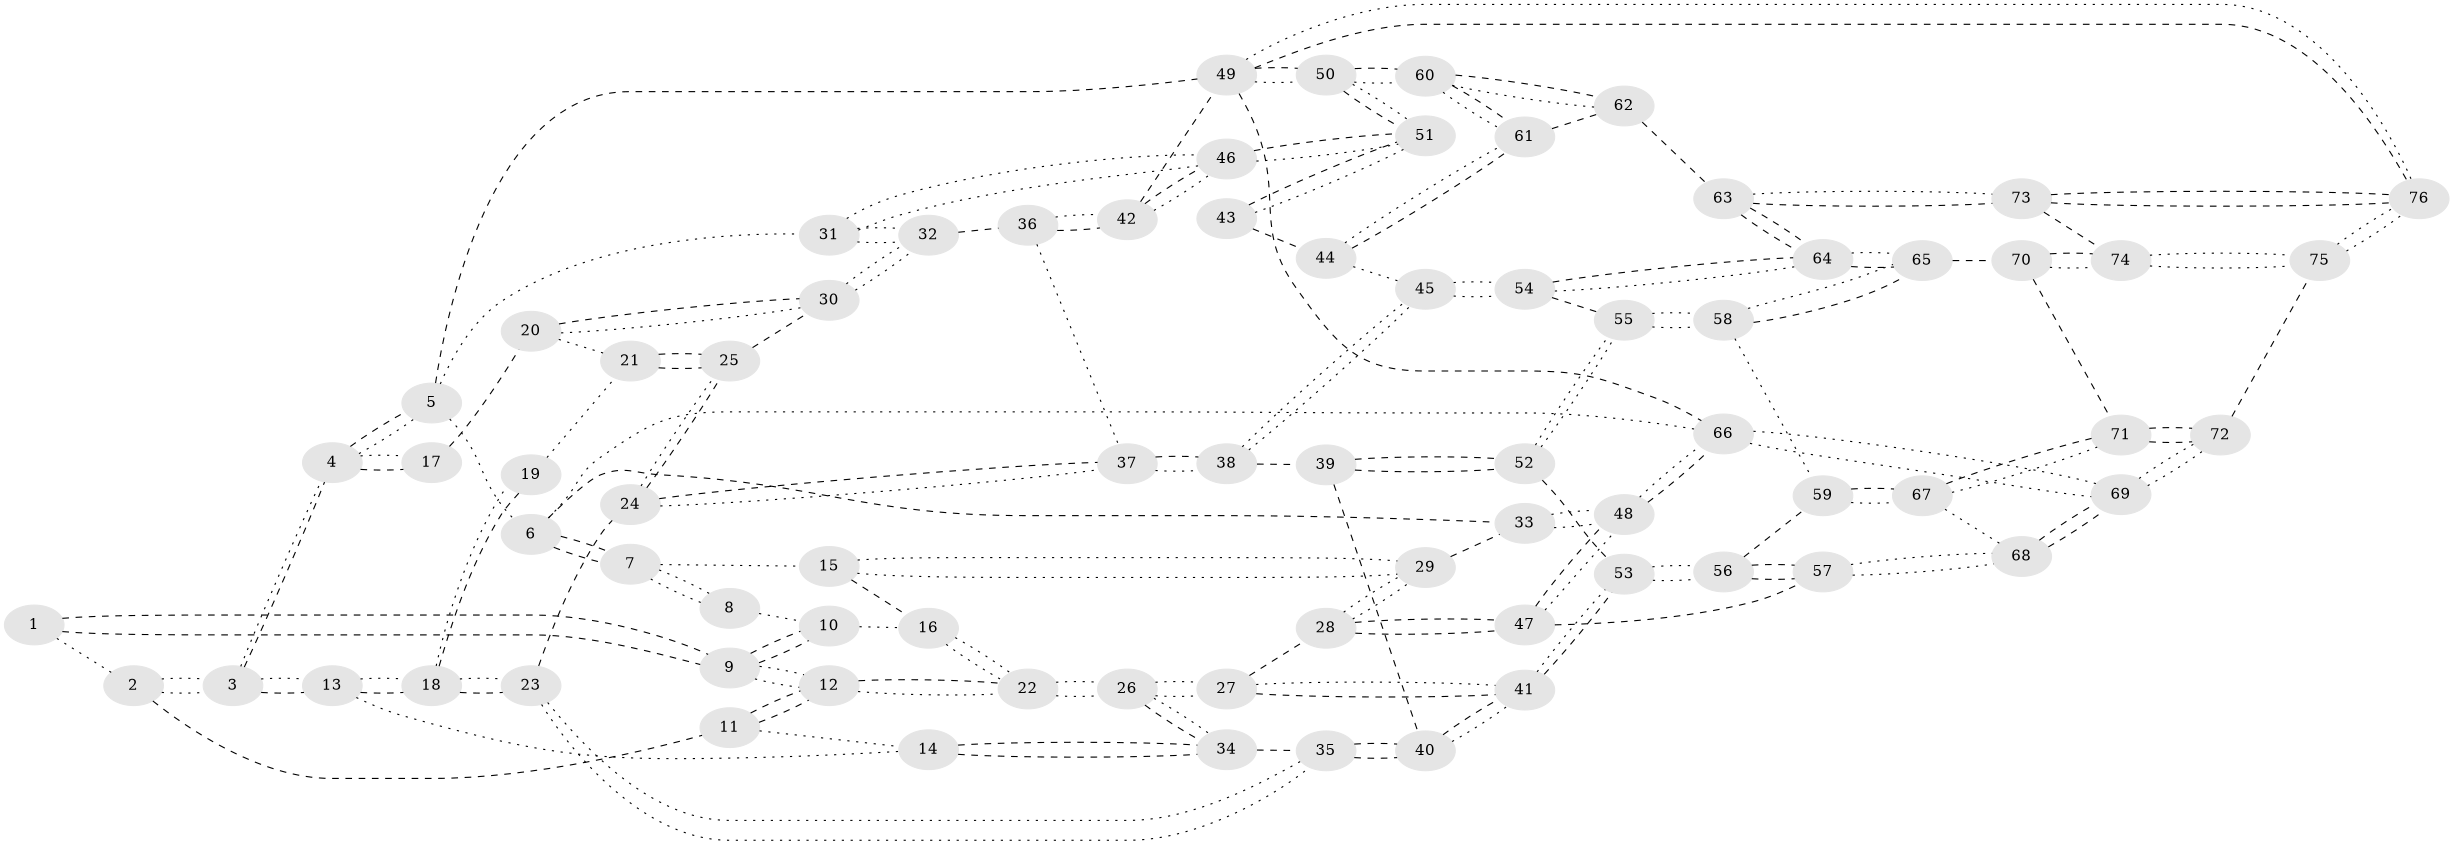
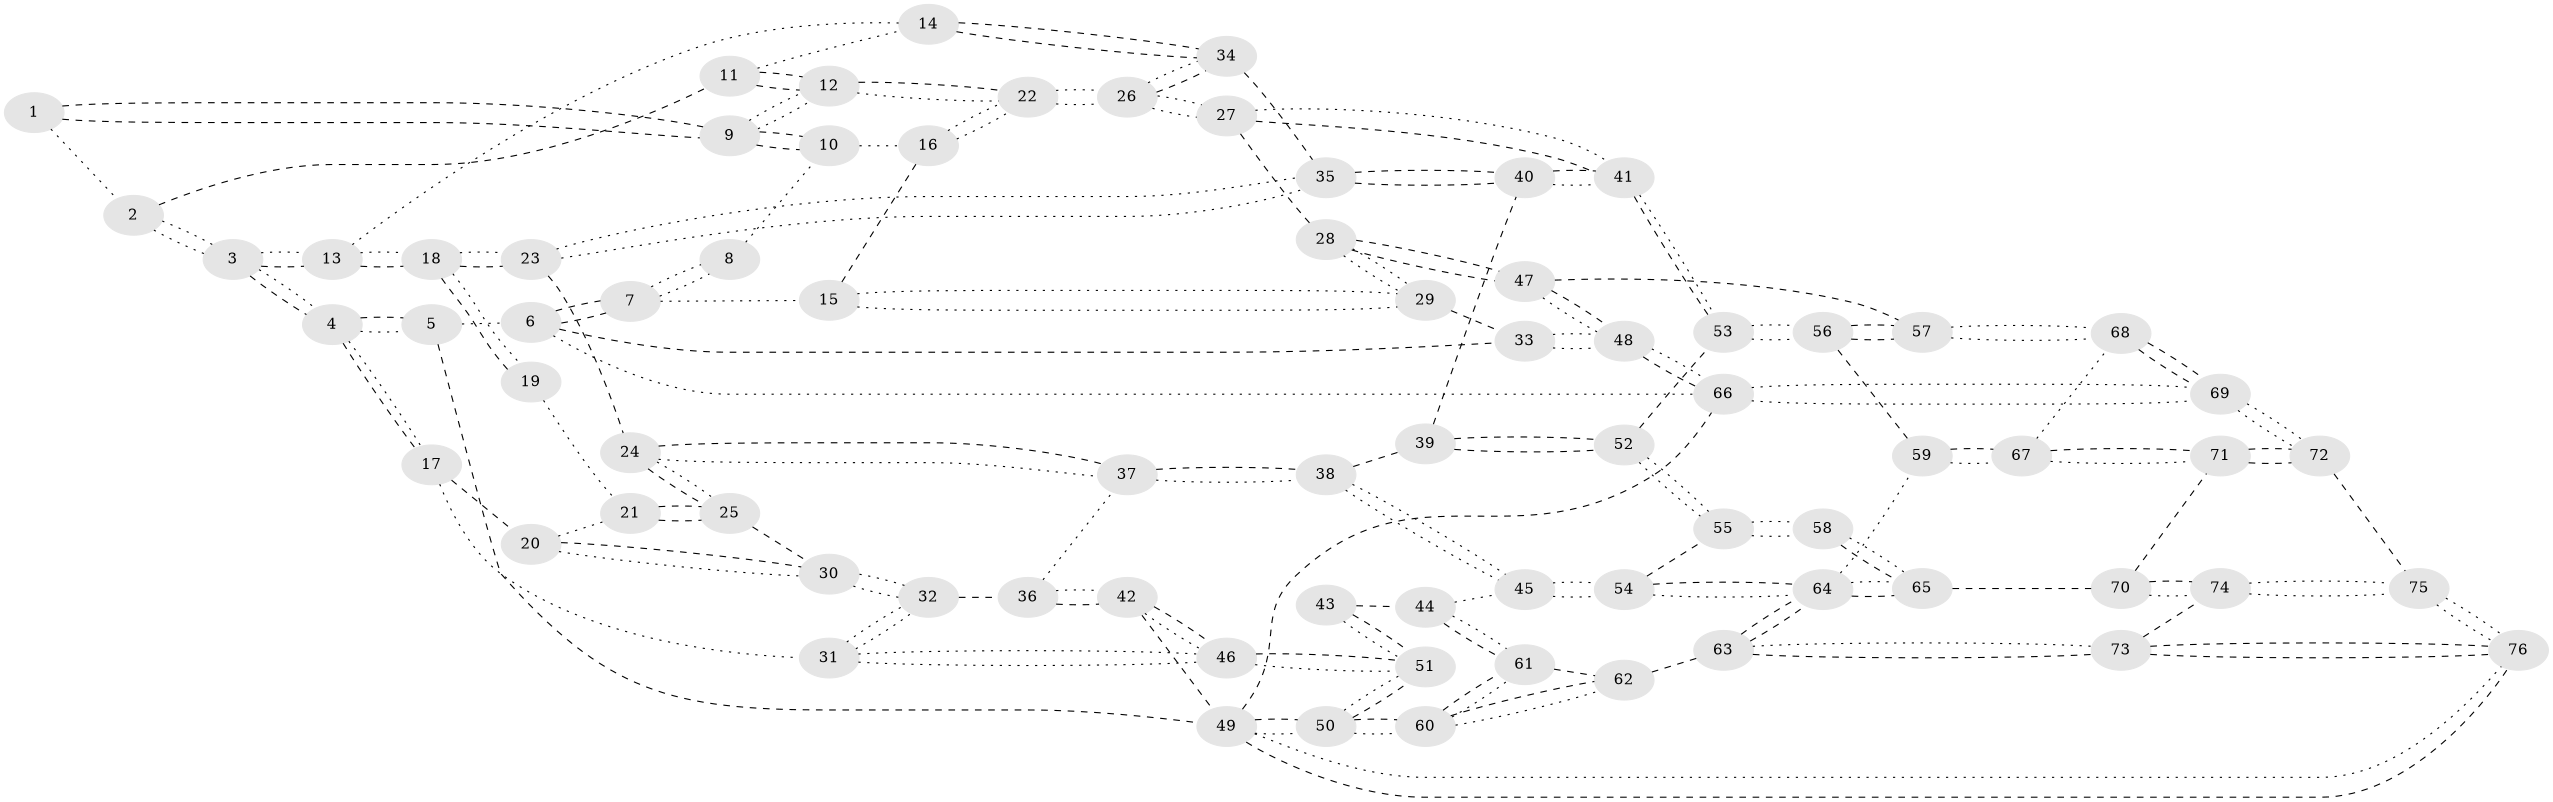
edge "31" -- "5": now "31" -- "17"
edge "58" -- "59": now "64" -- "59"
